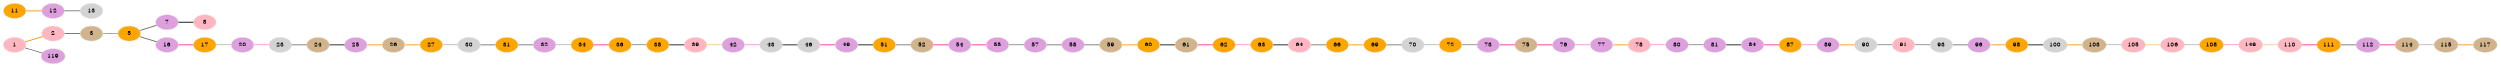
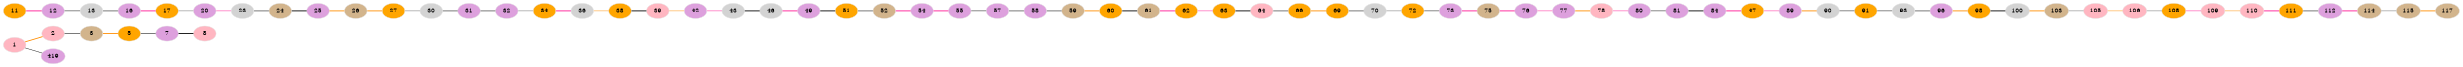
edge "11" -- "12": color darkorange -> deeppink
edge "5" -- "16": now "13" -- "16"
node "31": fillcolor orange -> plum
node "36": fillcolor orange -> lightgrey
edge "36" -- "38": color black -> darkorange
node "87": label "87" -> "47"
node "91": fillcolor lightpink -> orange
node "149": label "149" -> "109"
node "119": label "119" -> "419"
